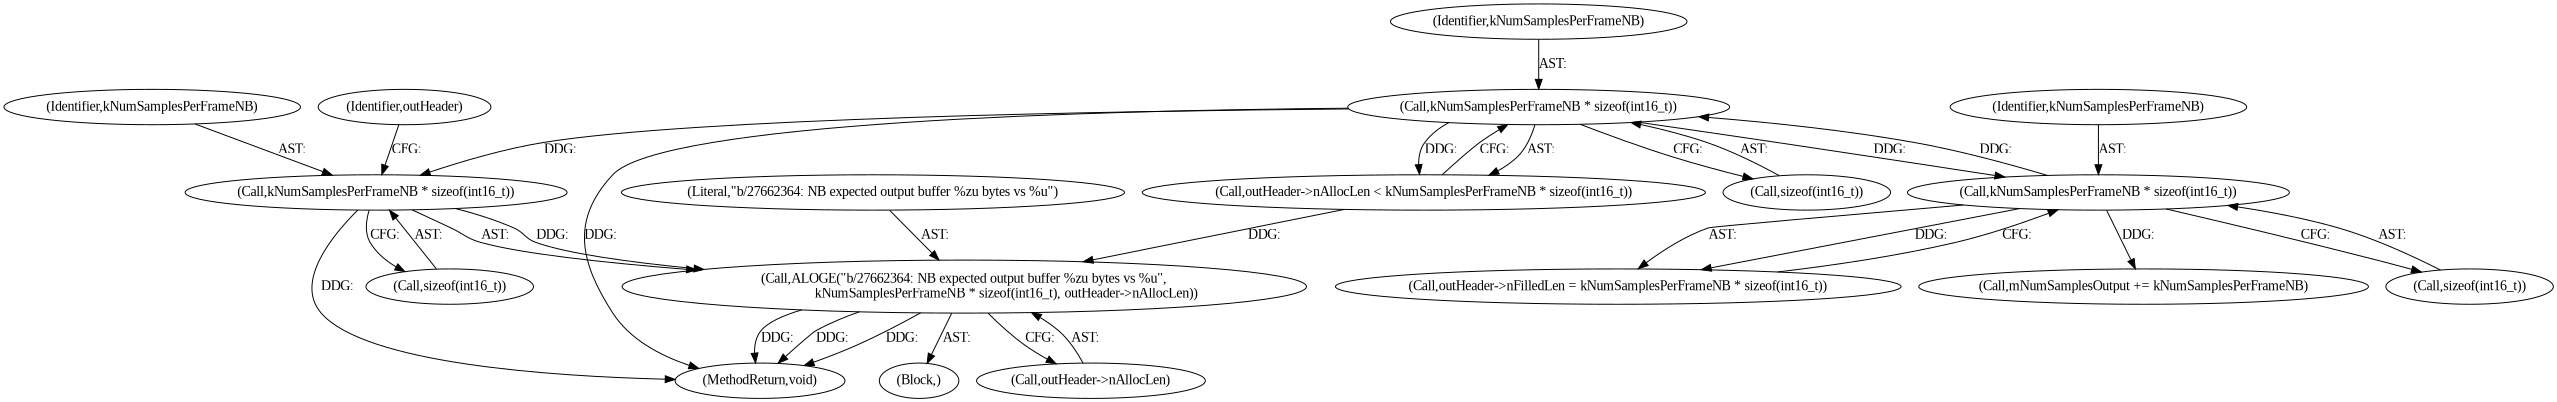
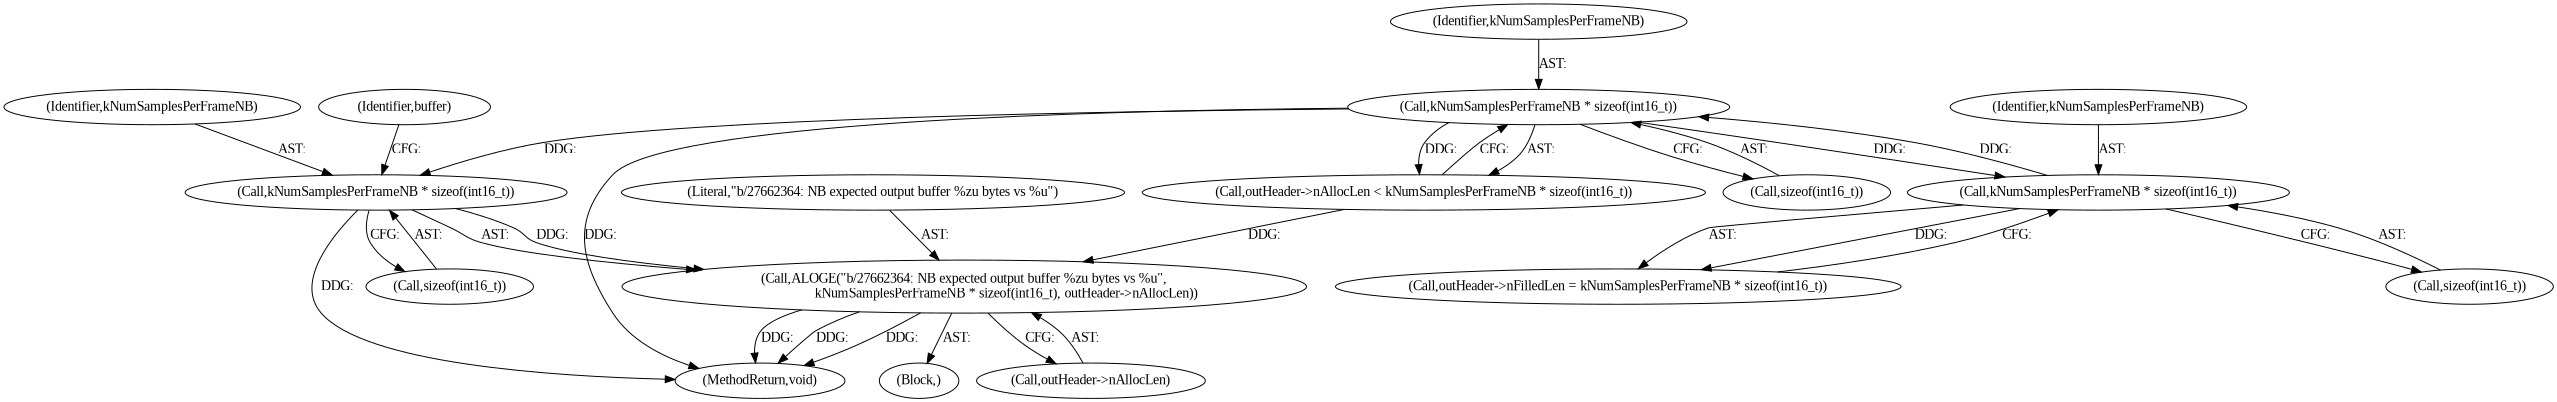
node "(Identifier,outHeader)": label "(Identifier,outHeader)" -> "(Identifier,buffer)"
node "(Call,mNumSamplesOutput += kNumSamplesPerFrameNB)": removed
